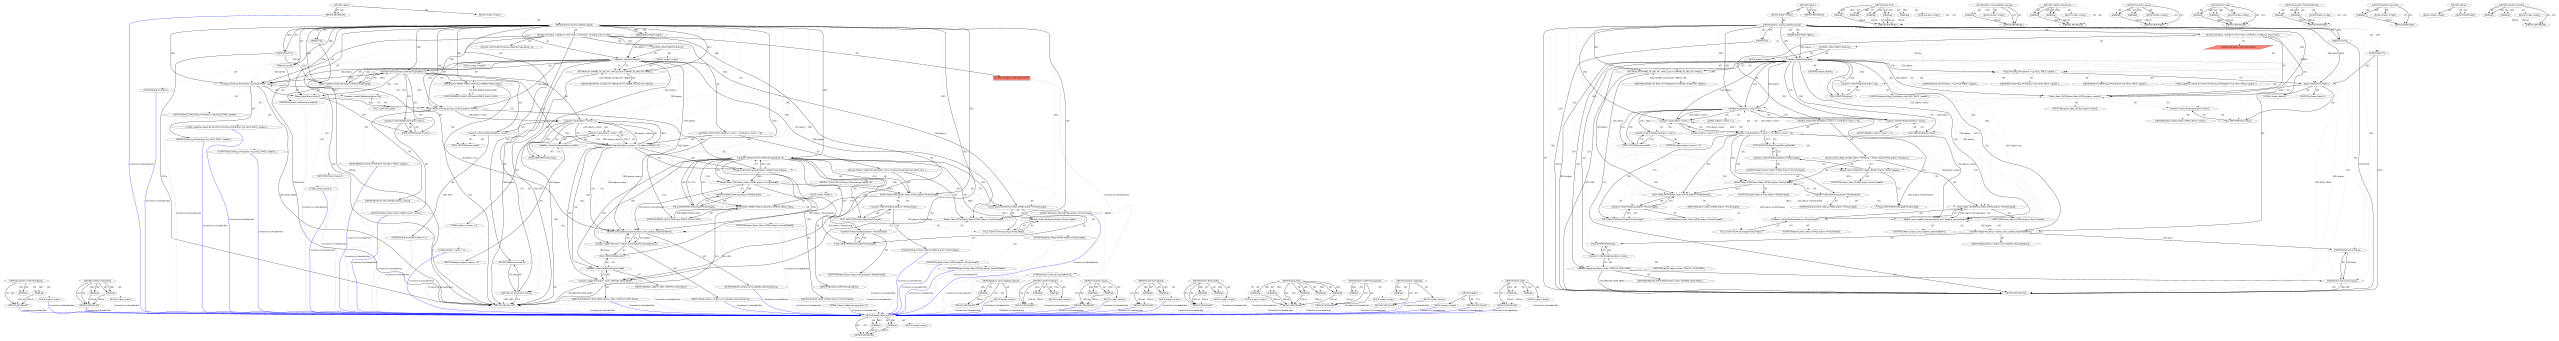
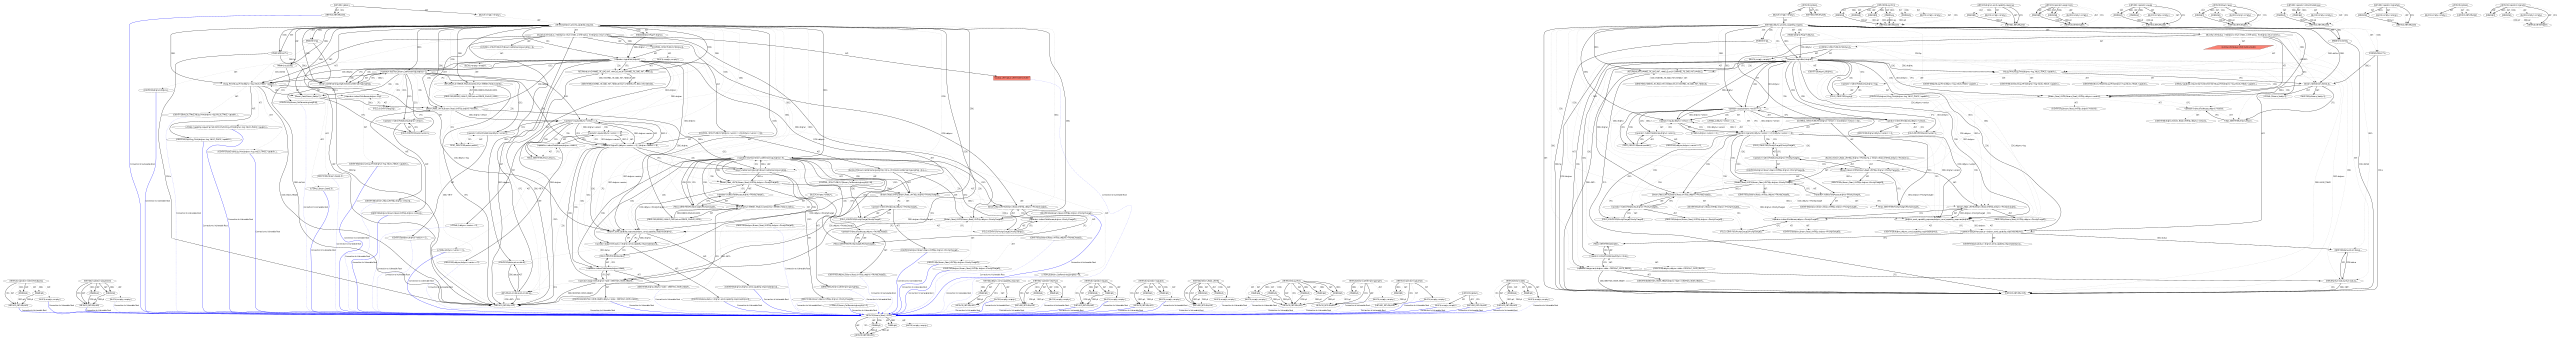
edge "(<operator>.lessThan,Stream_GetRemainingLength(s) < 8)" -> "(LITERAL,8,Stream_GetRemainingLength(s) < 8)": label "ERROR: " -> "AST: "
